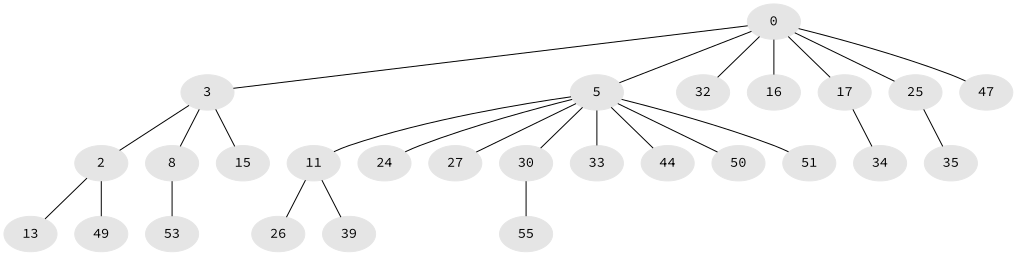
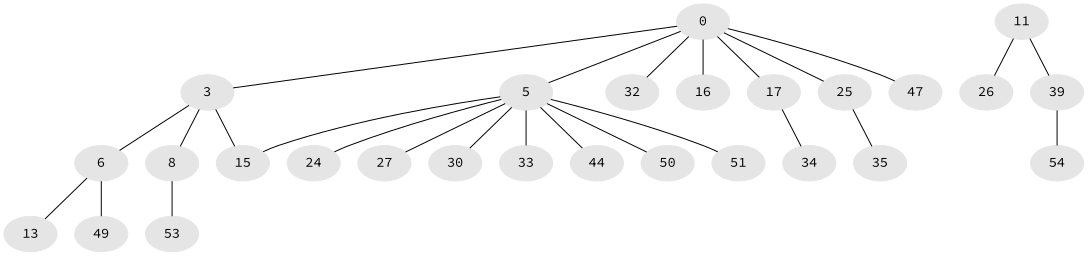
edge "5" -- "11": now "5" -- "15"
node "2": label "2" -> "6"
node "54": added
node "55": removed
